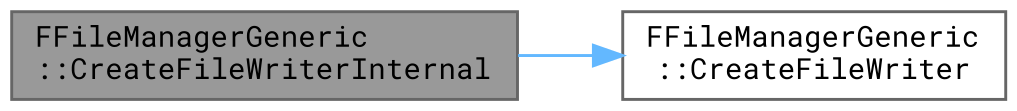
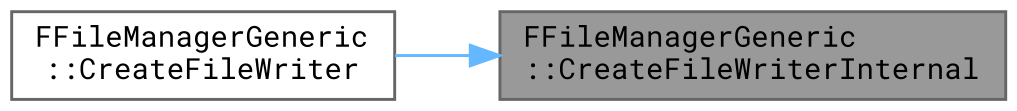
edge "FFileManagerGeneric ::CreateFileWriterInternal" -> "FFileManagerGeneric ::CreateFileWriter": reversed
